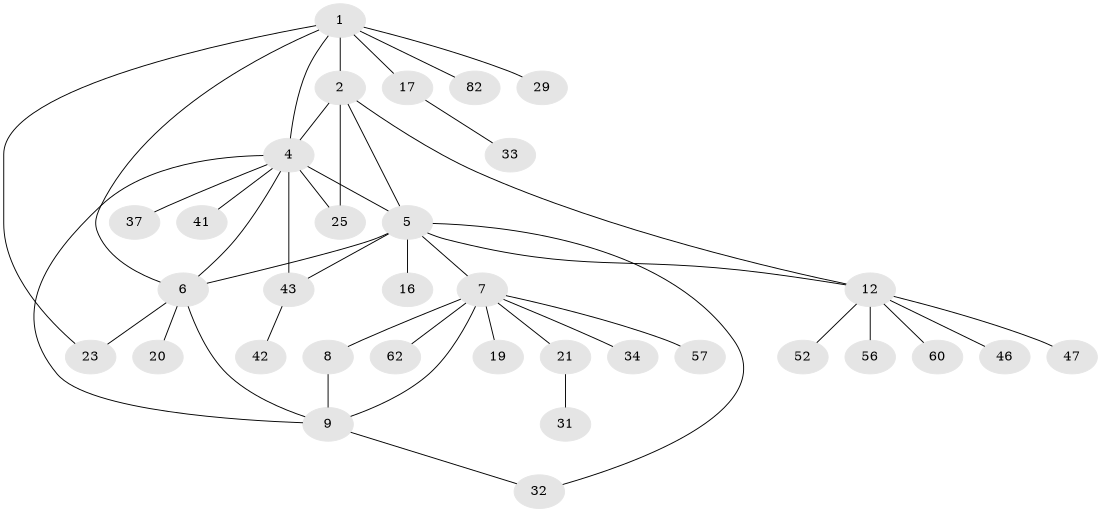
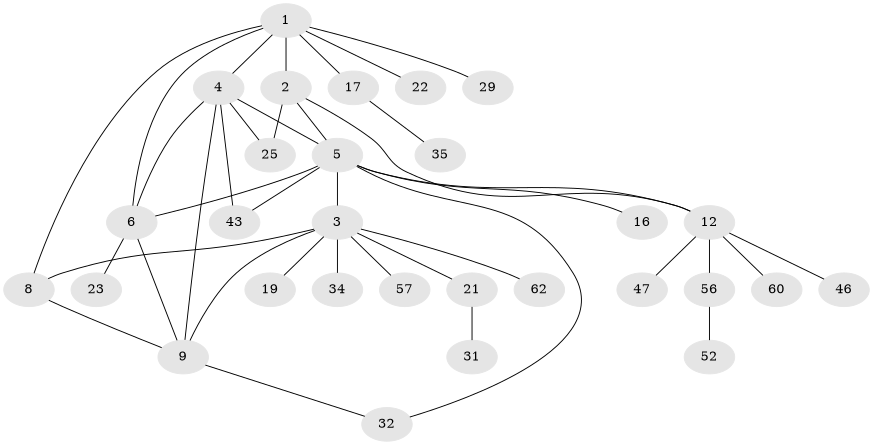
node "82": label "82" -> "22"
edge "1" -- "23": now "1" -- "8"
edge "2" -- "4": removed
node "33": label "33" -> "35"
node "37": removed
node "41": removed
node "7": label "7" -> "3"
edge "12" -- "52": now "56" -- "52"
node "20": removed
node "42": removed
